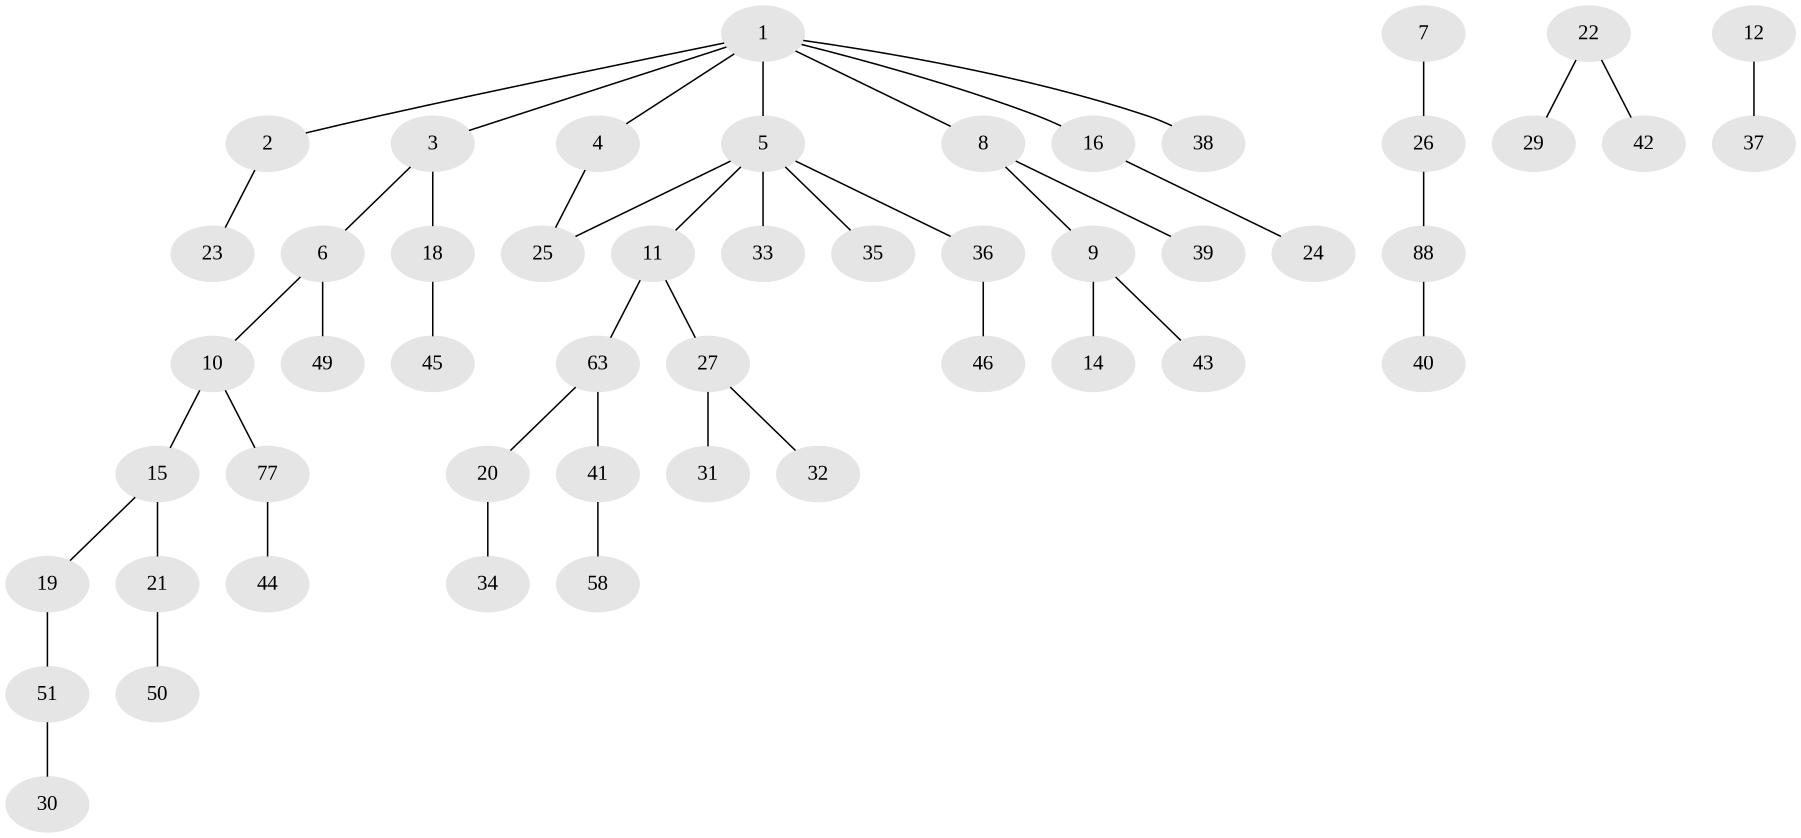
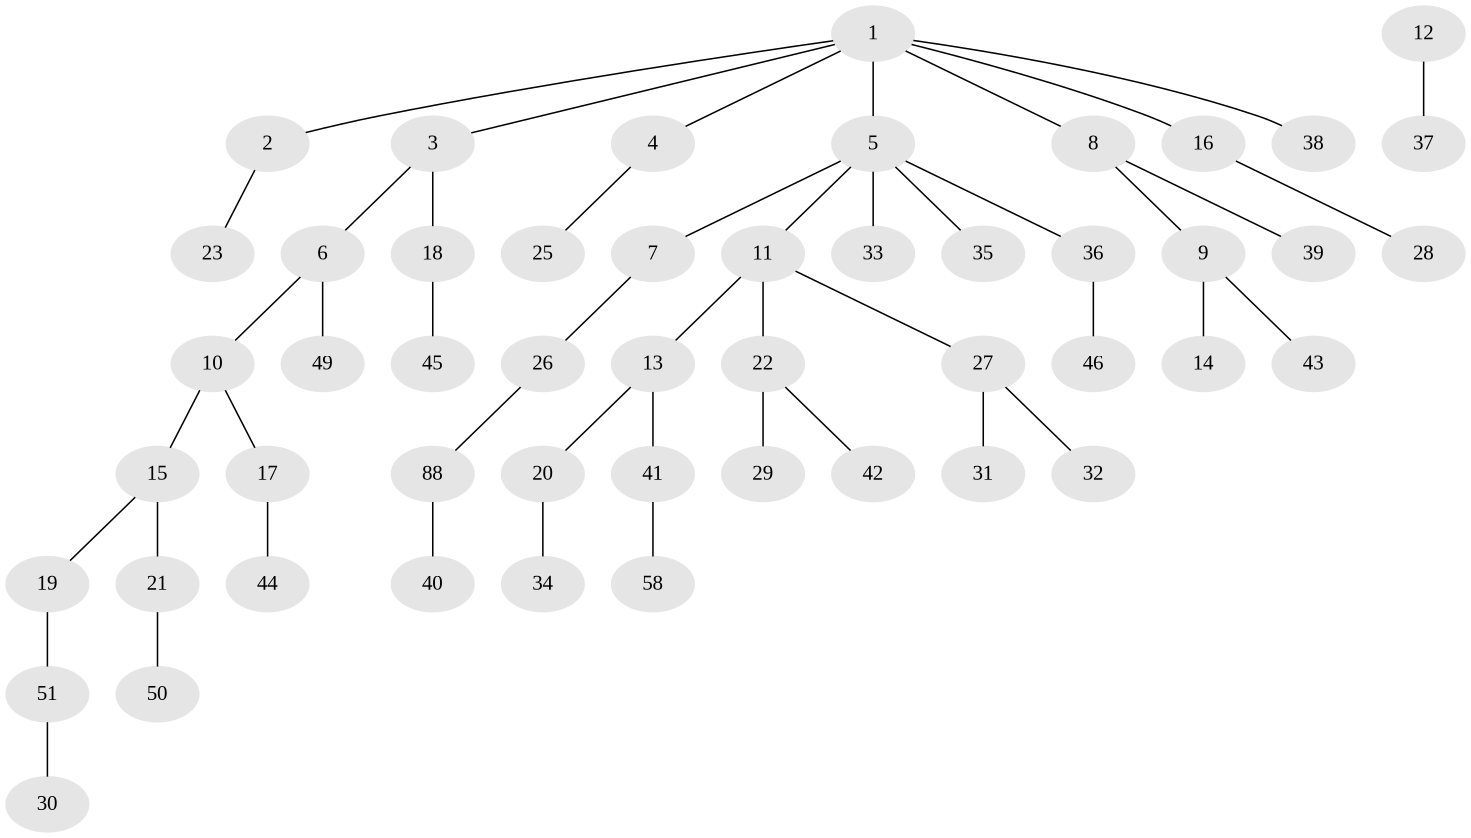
edge "5" -- "25": now "5" -- "7"
node "24": label "24" -> "28"
edge "11" -- "22": added
node "63": label "63" -> "13"
node "77": label "77" -> "17"
